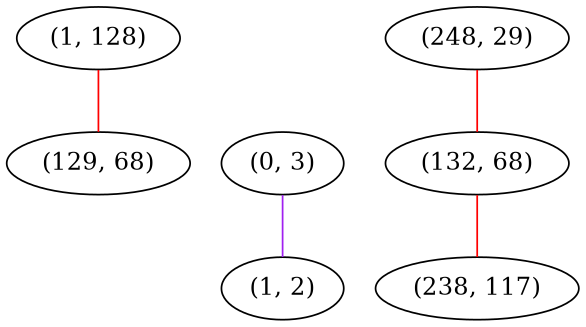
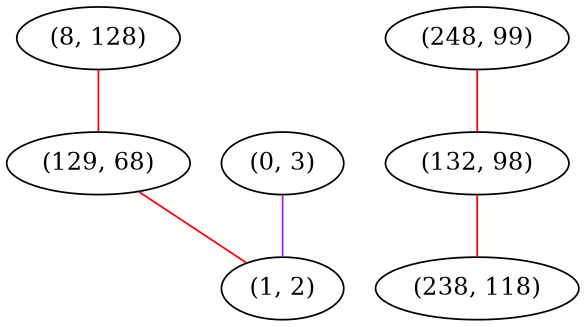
node "(1, 128)": label "(1, 128)" -> "(8, 128)"
node "(248, 29)": label "(248, 29)" -> "(248, 99)"
node "(132, 68)": label "(132, 68)" -> "(132, 98)"
edge "(129, 68)" -- "(1, 2)": added
node "(238, 117)": label "(238, 117)" -> "(238, 118)"
